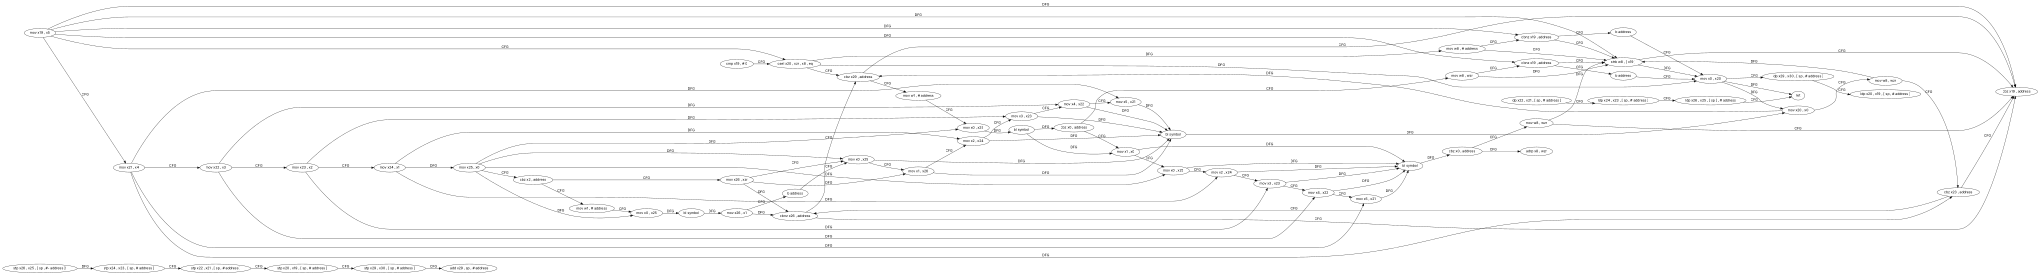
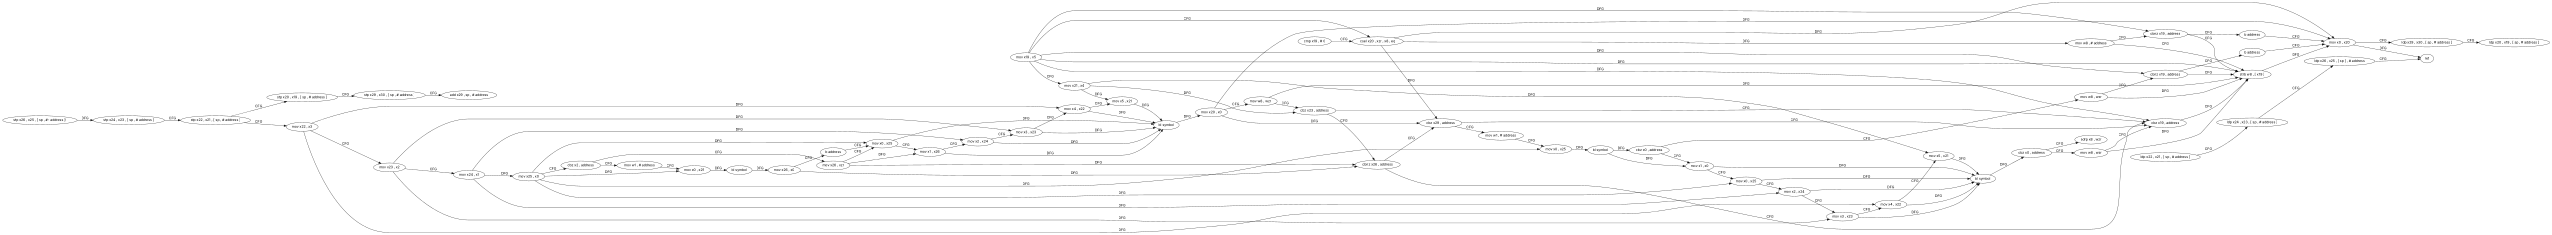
edge "strb w8 , [ x19 ]" -> "cbz x19 , address": reversed
edge "csel x20 , xzr , x8 , eq" -> "cbz x29 , address": label "CFG" -> "DFG"
edge "mov x0 , x20" -> "mov x20 , x0": reversed
edge "mov x21 , x4" -> "mov x22 , x3": now "stp x22 , x21 , [ sp , # address ]" -> "mov x22 , x3"
node "mov x26 , x1": label "mov x26 , x1" -> "mov x26 , x0"
